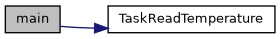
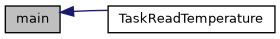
edge "main" -> "TaskReadTemperature": reversed
